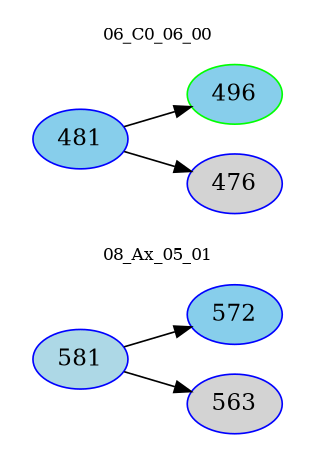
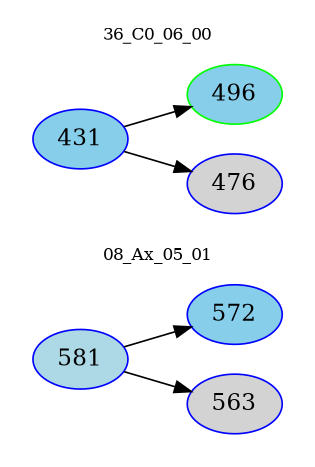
cluster "06_C0_06_00": label "06_C0_06_00" -> "36_C0_06_00"
node "481": label "481" -> "431"
